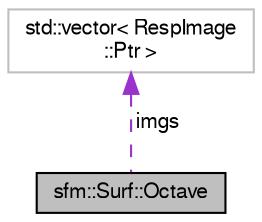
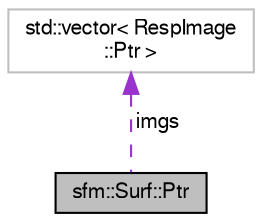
node "sfm::Surf::Octave": label "sfm::Surf::Octave" -> "sfm::Surf::Ptr"
